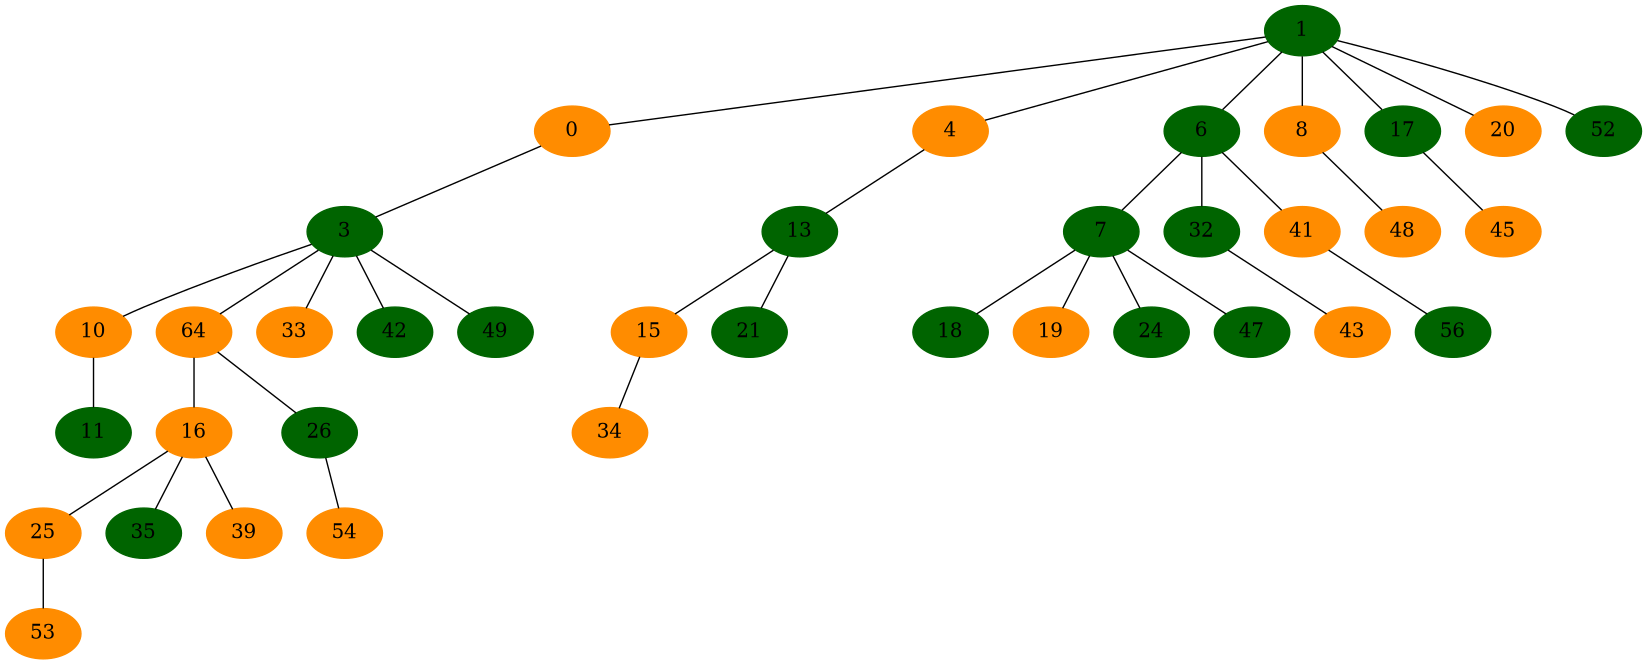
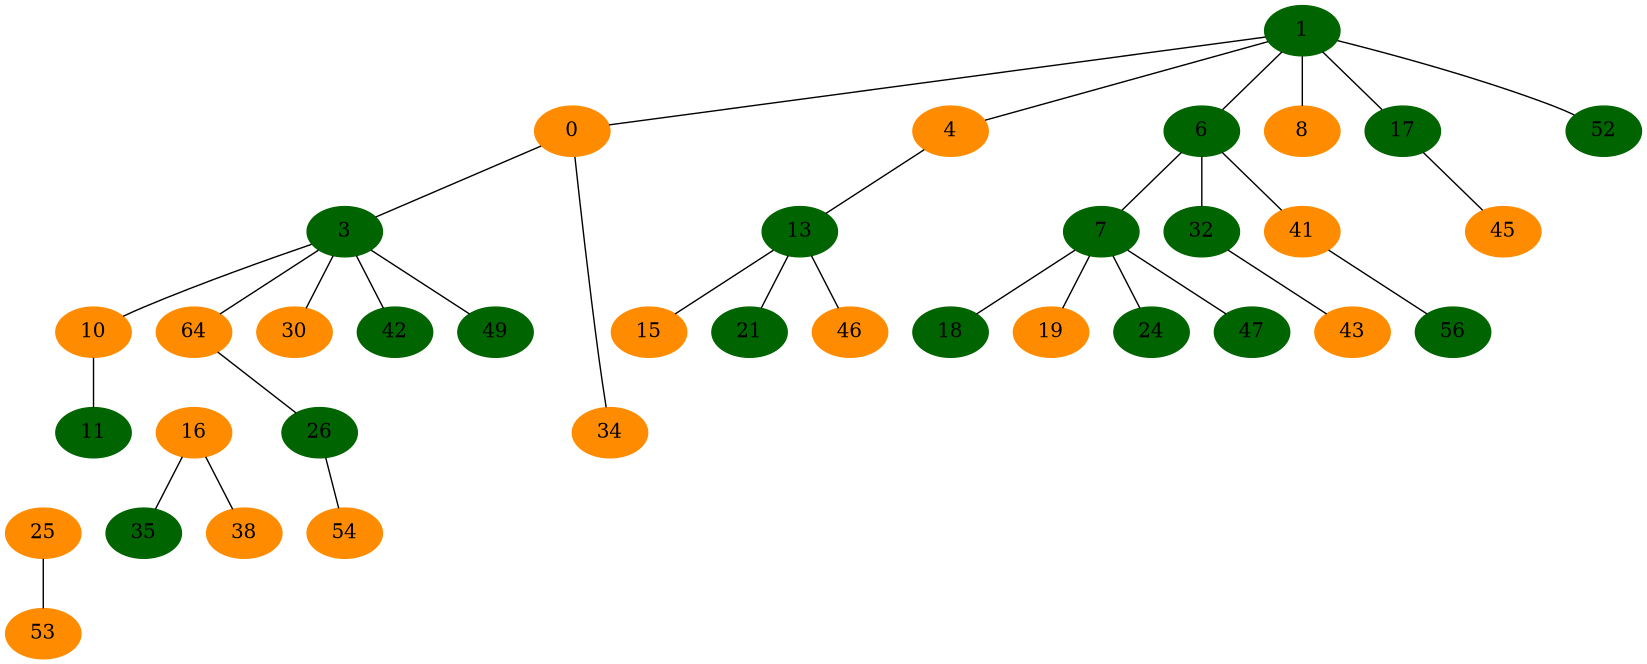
node "20": removed
node "48": removed
node "33": label "33" -> "30"
node "46": added
edge "64" -- "16": removed
edge "15" -- "34": now "0" -- "34"
edge "16" -- "25": removed
node "39": label "39" -> "38"
